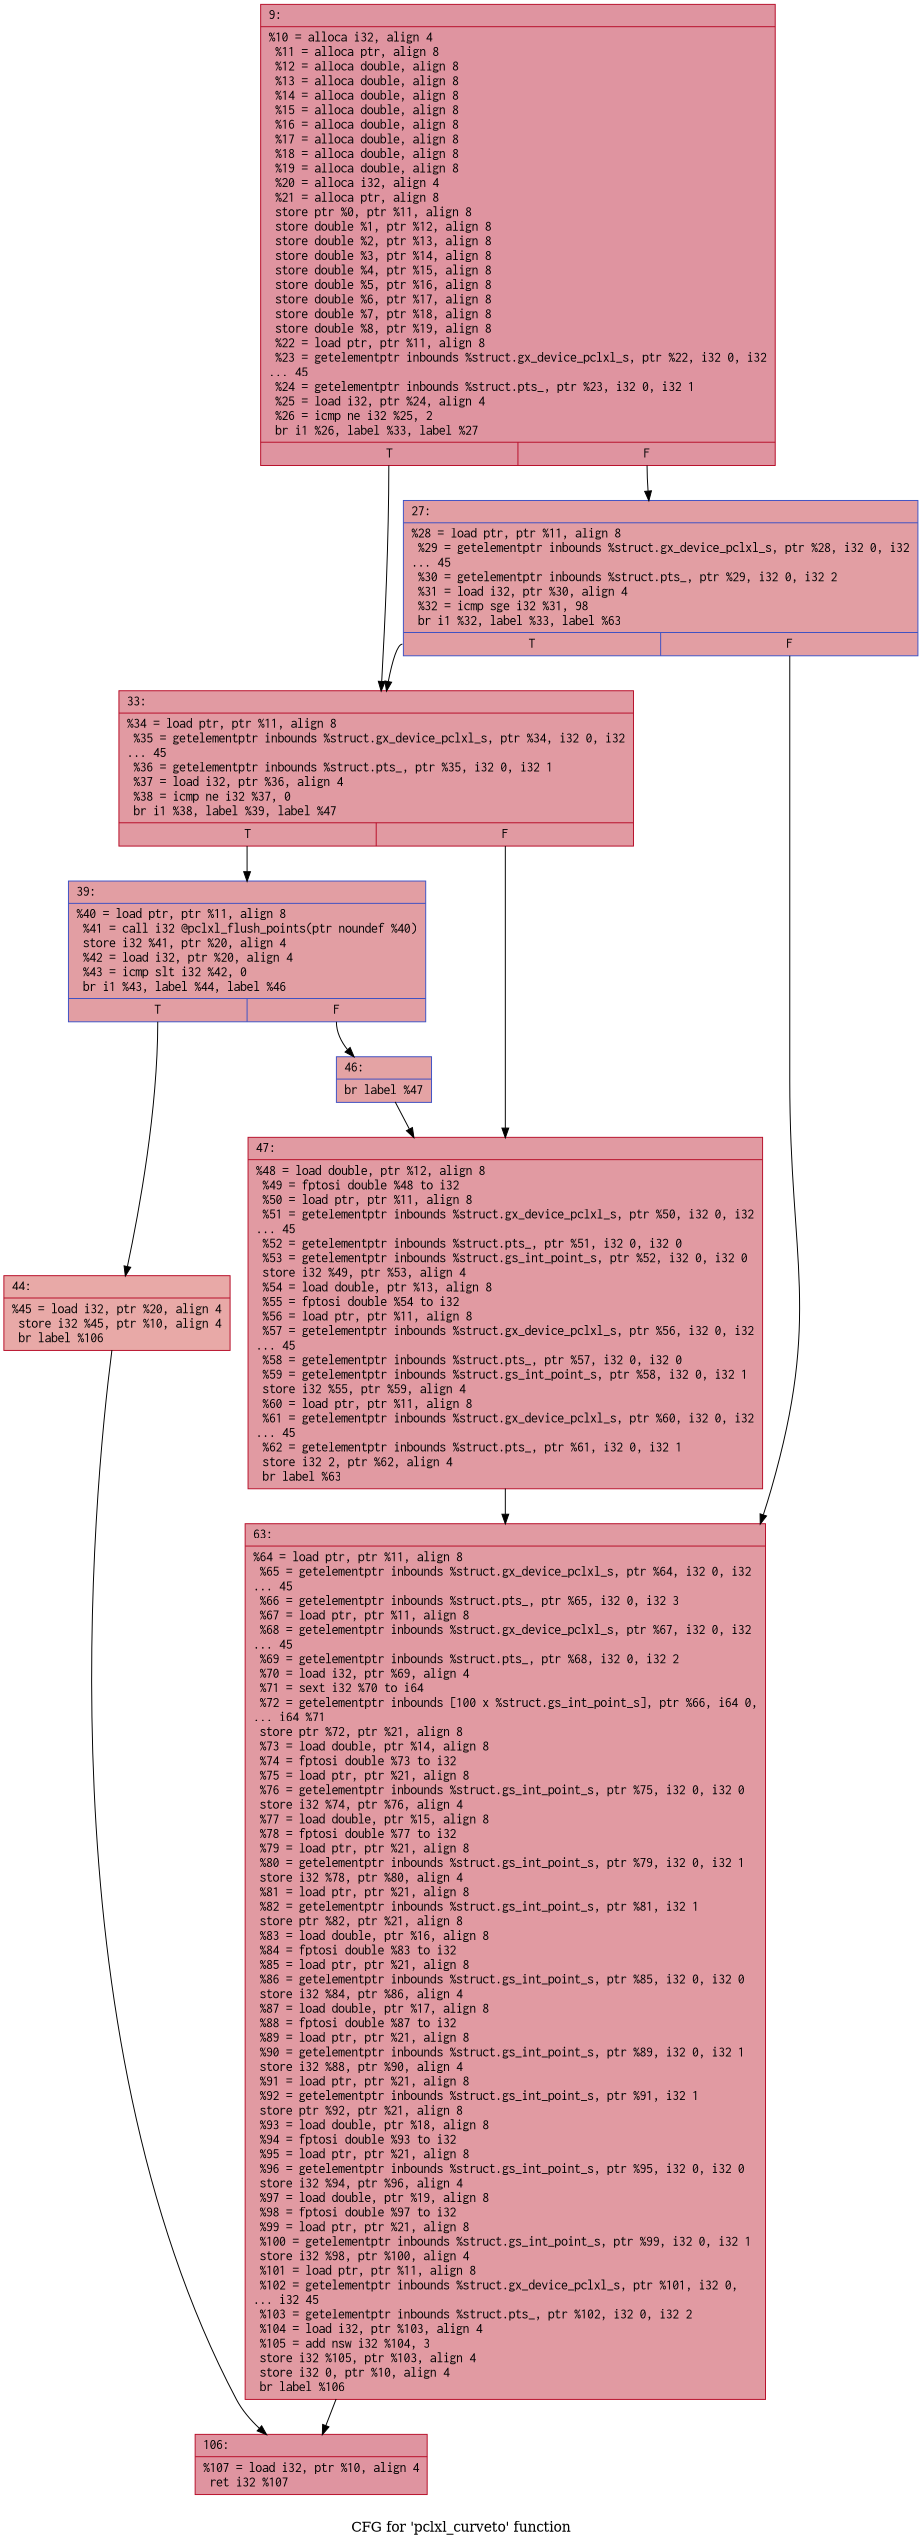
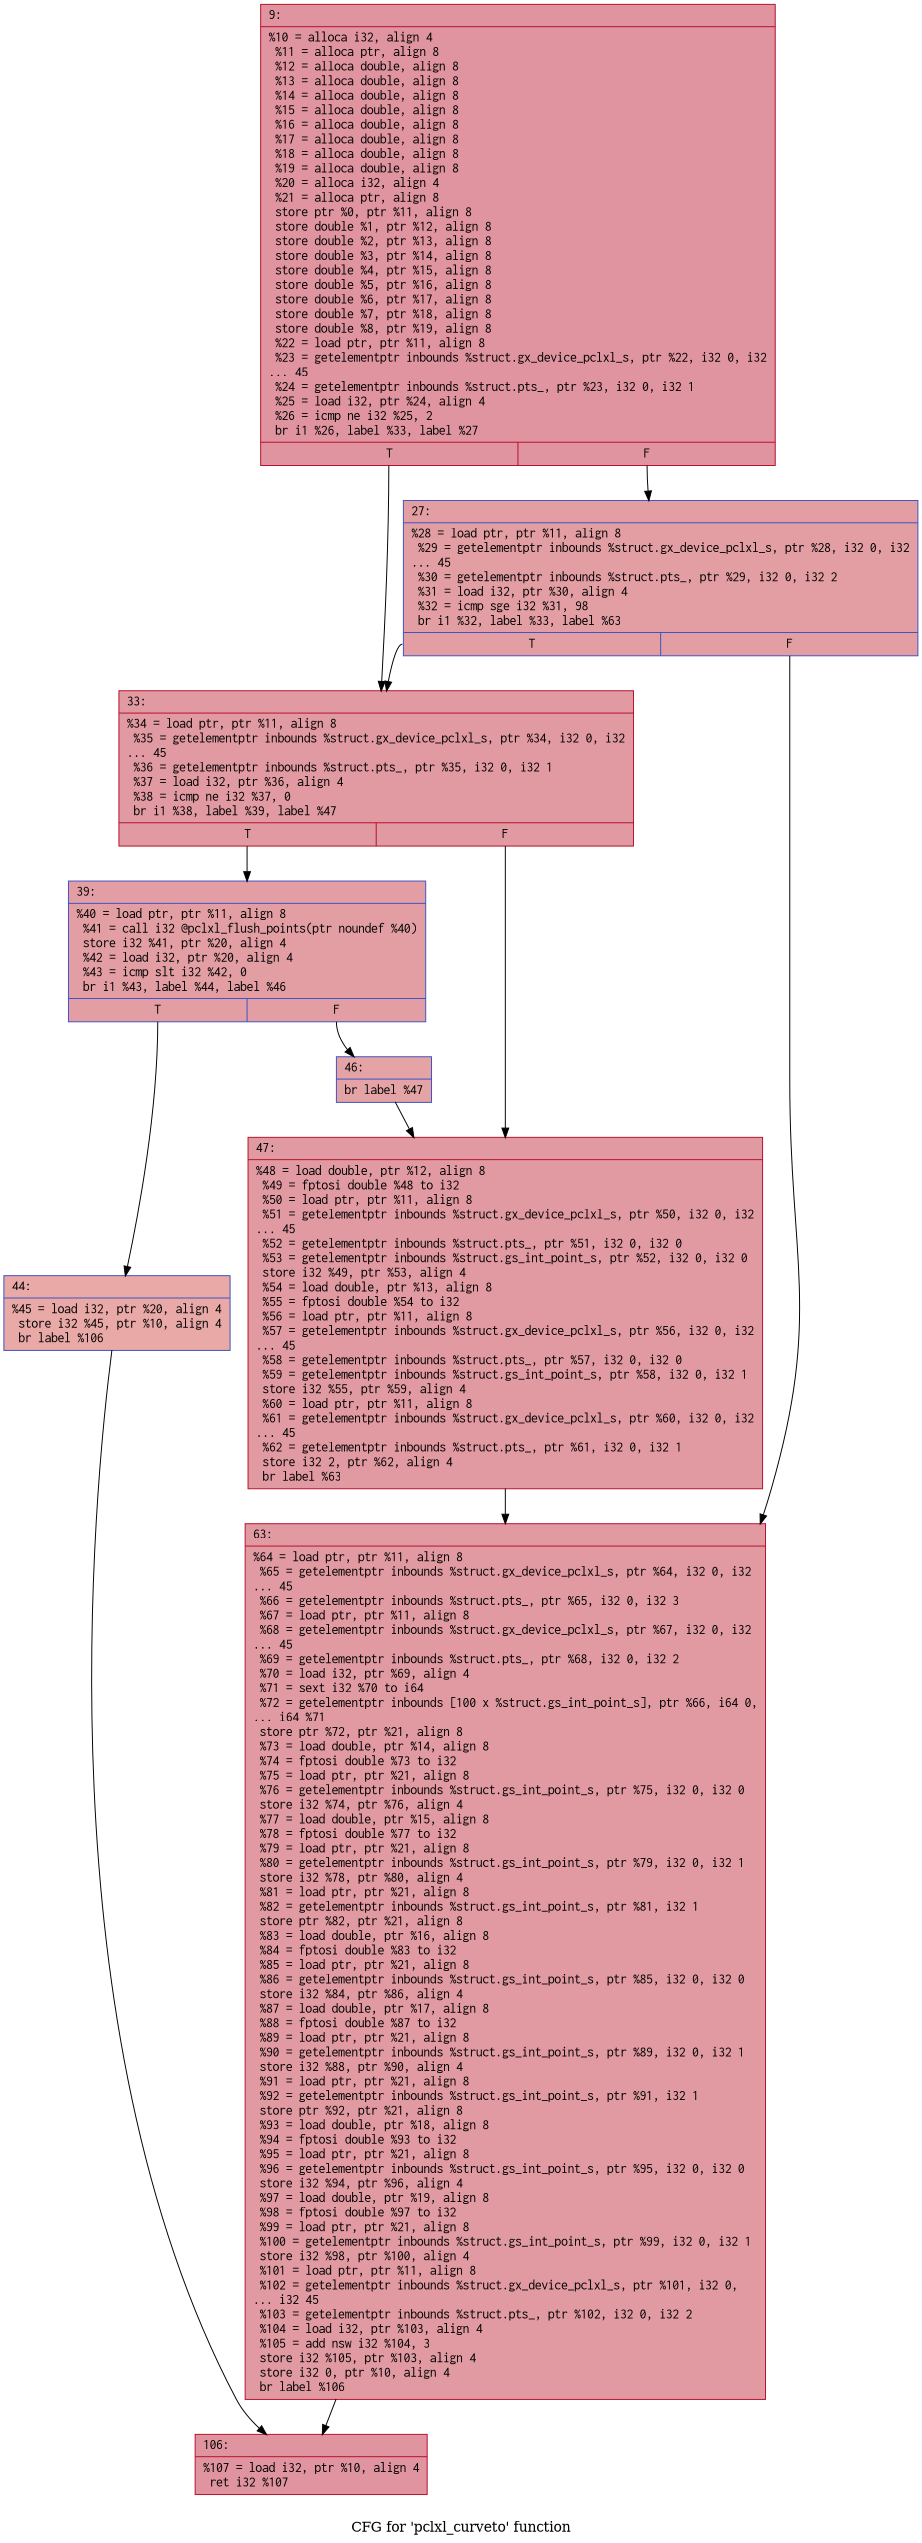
node "44:": color #b70d28ff -> #3d50c3ff
